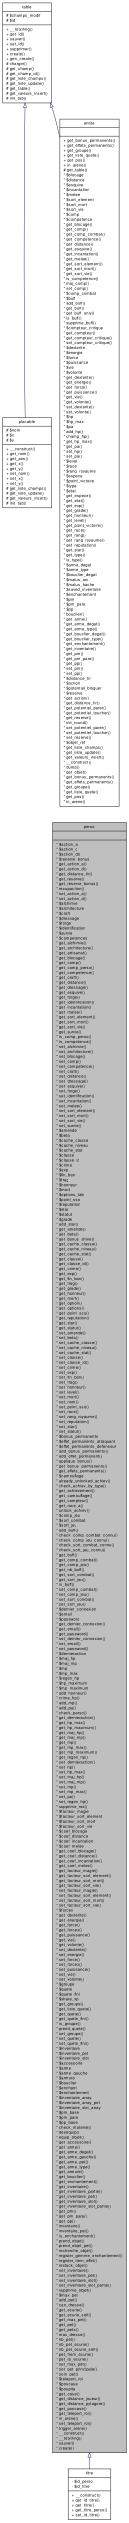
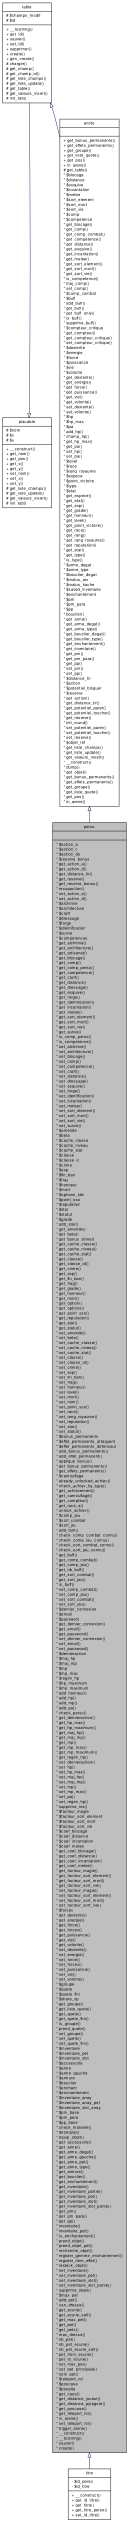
edge "placable" -> "table": reversed
edge "perso" -> "entite": added
node "perso": text "* crime_hp()" -> "* add_hp()"
